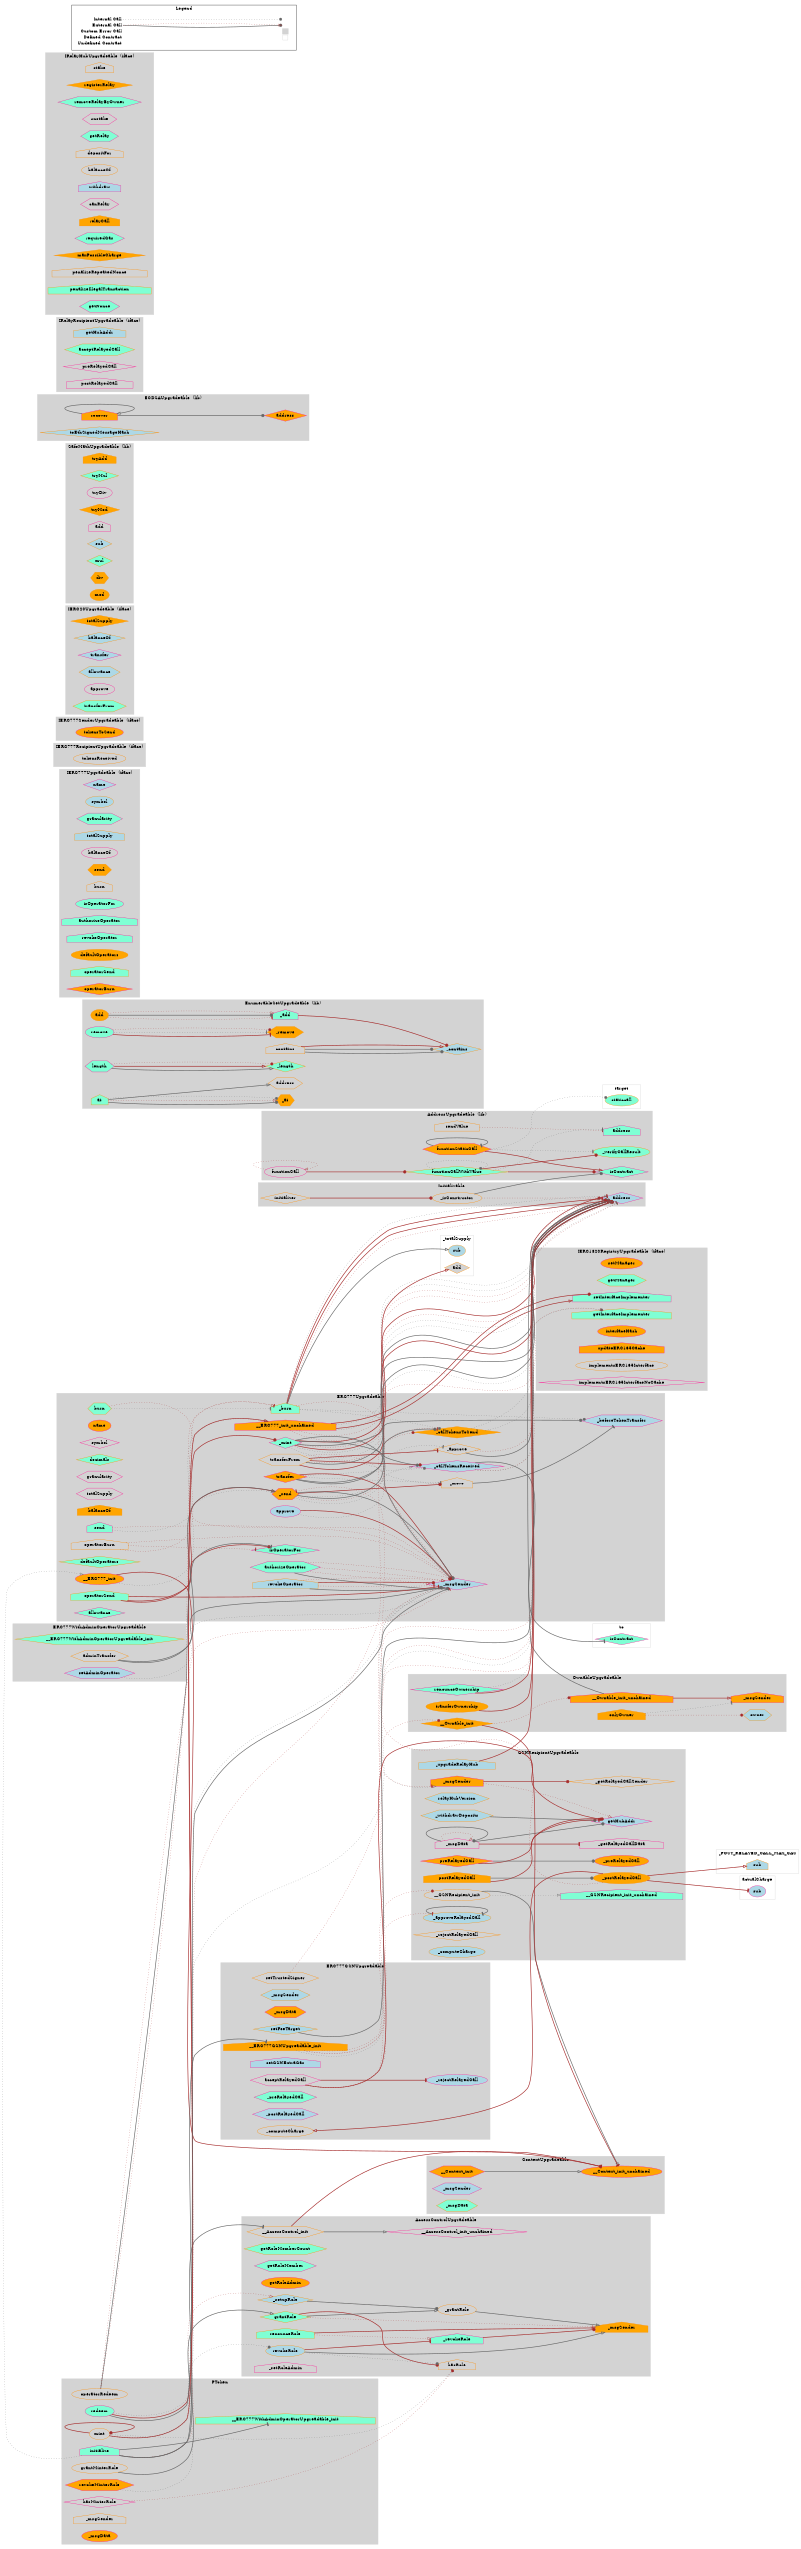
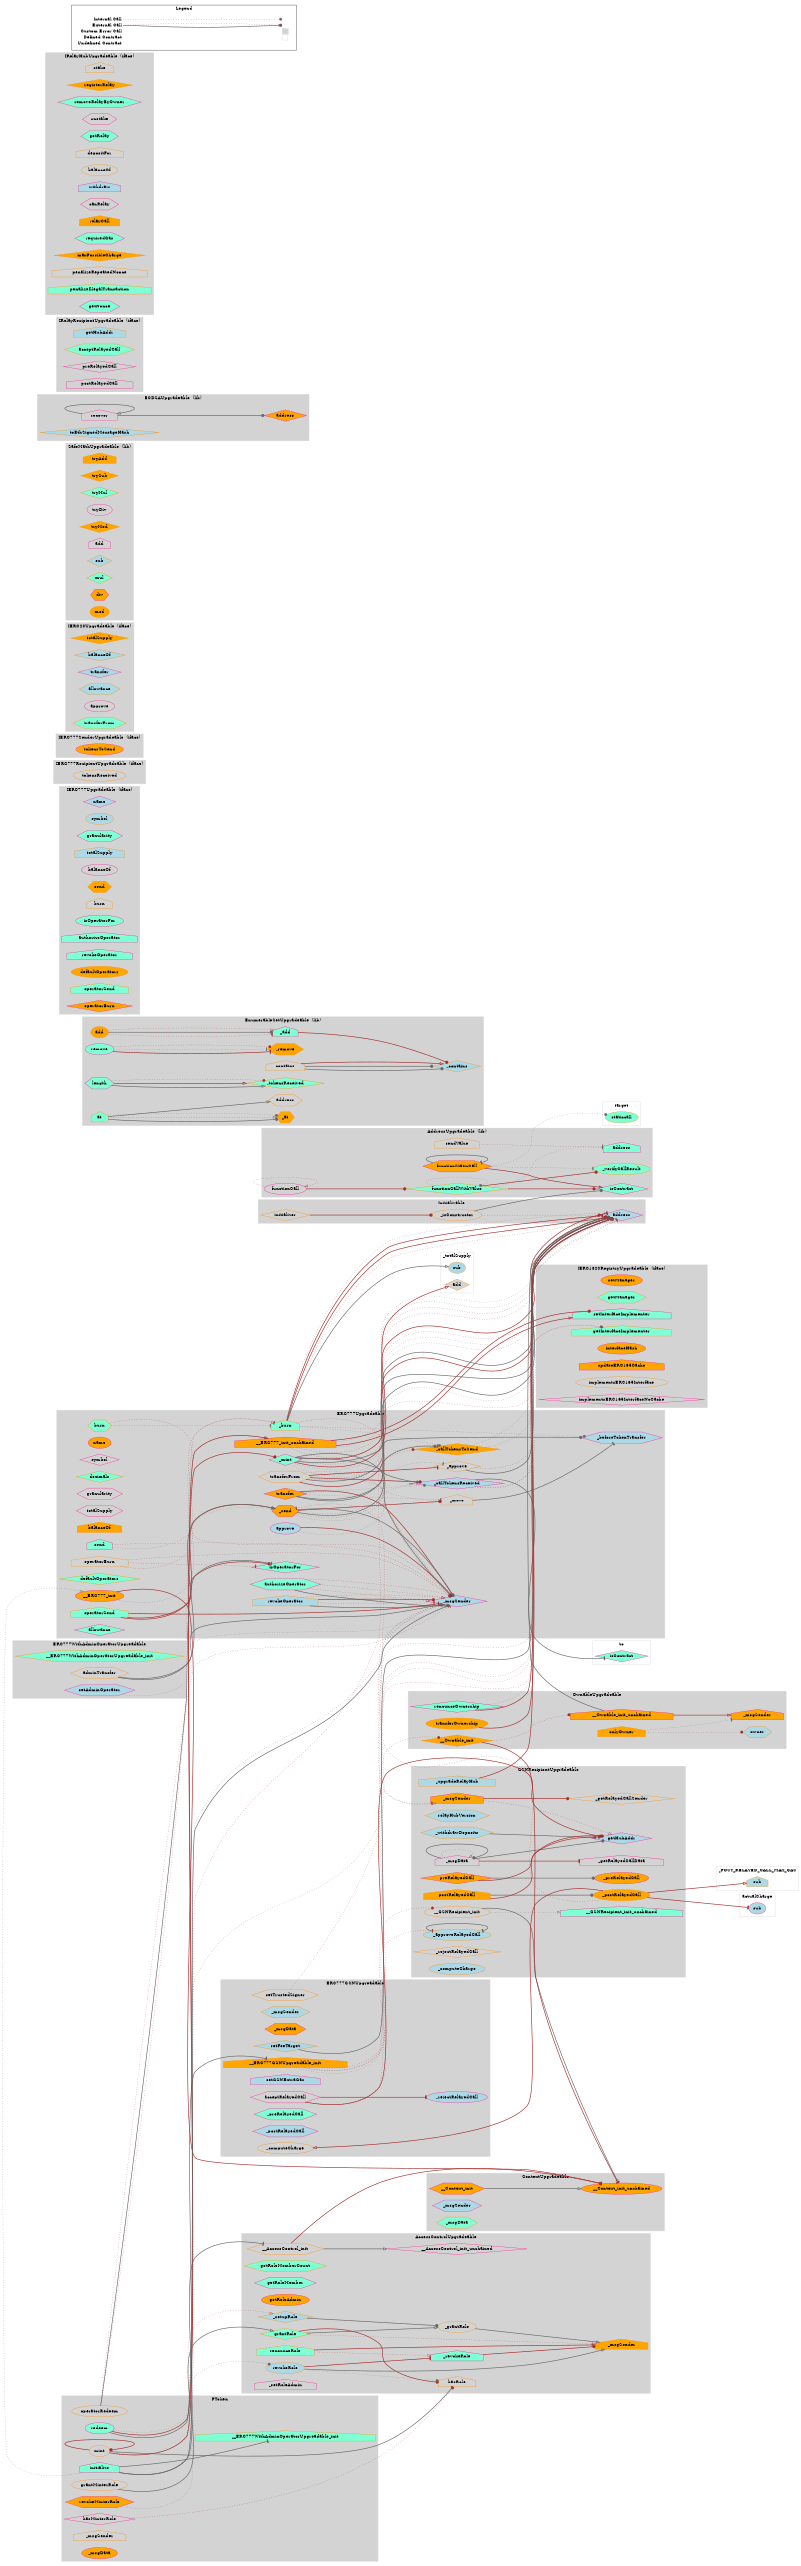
node "recover": fillcolor orange -> lightgrey
node "trySub": added
node "div": color darkorange -> deeppink
node "_length": label "_length" -> "_tokensReceived"
edge "mint" -> "hasRole": style dotted -> bold
